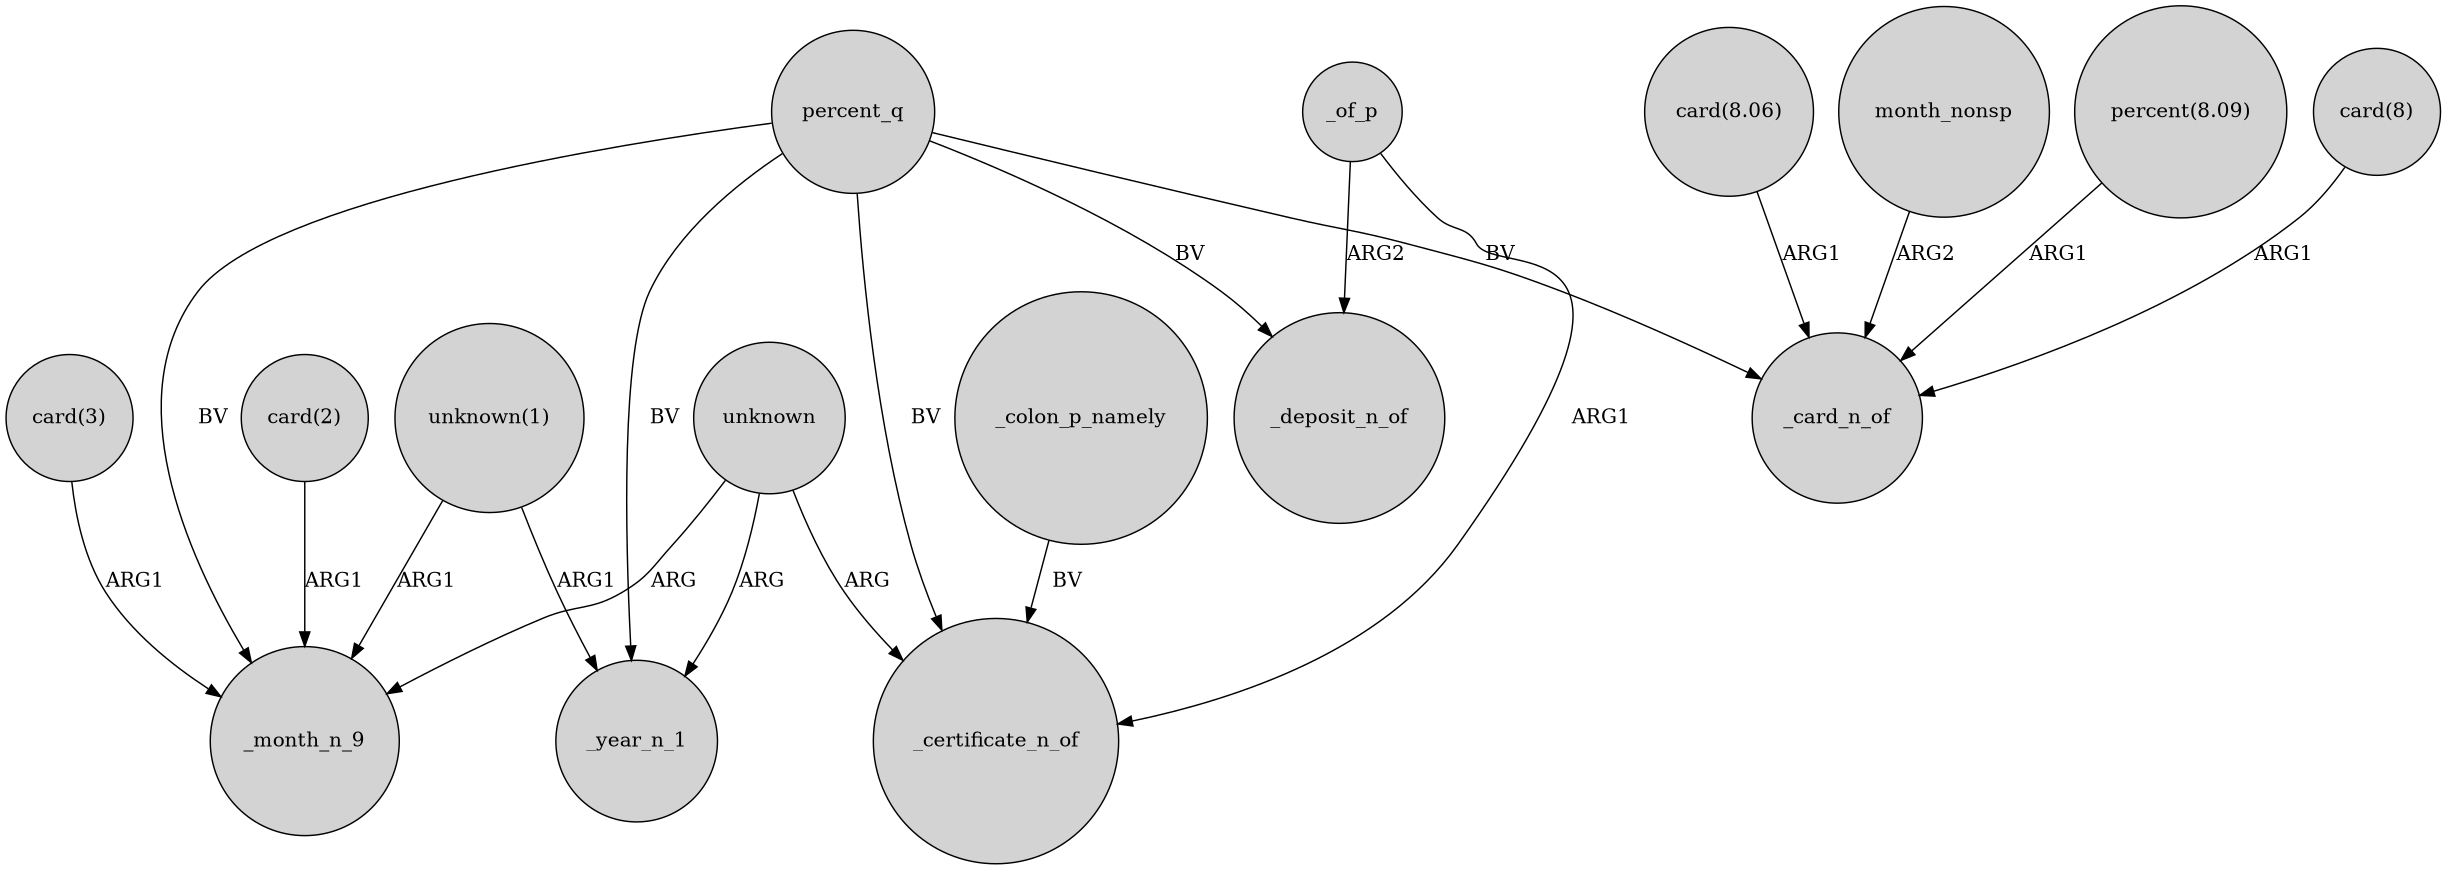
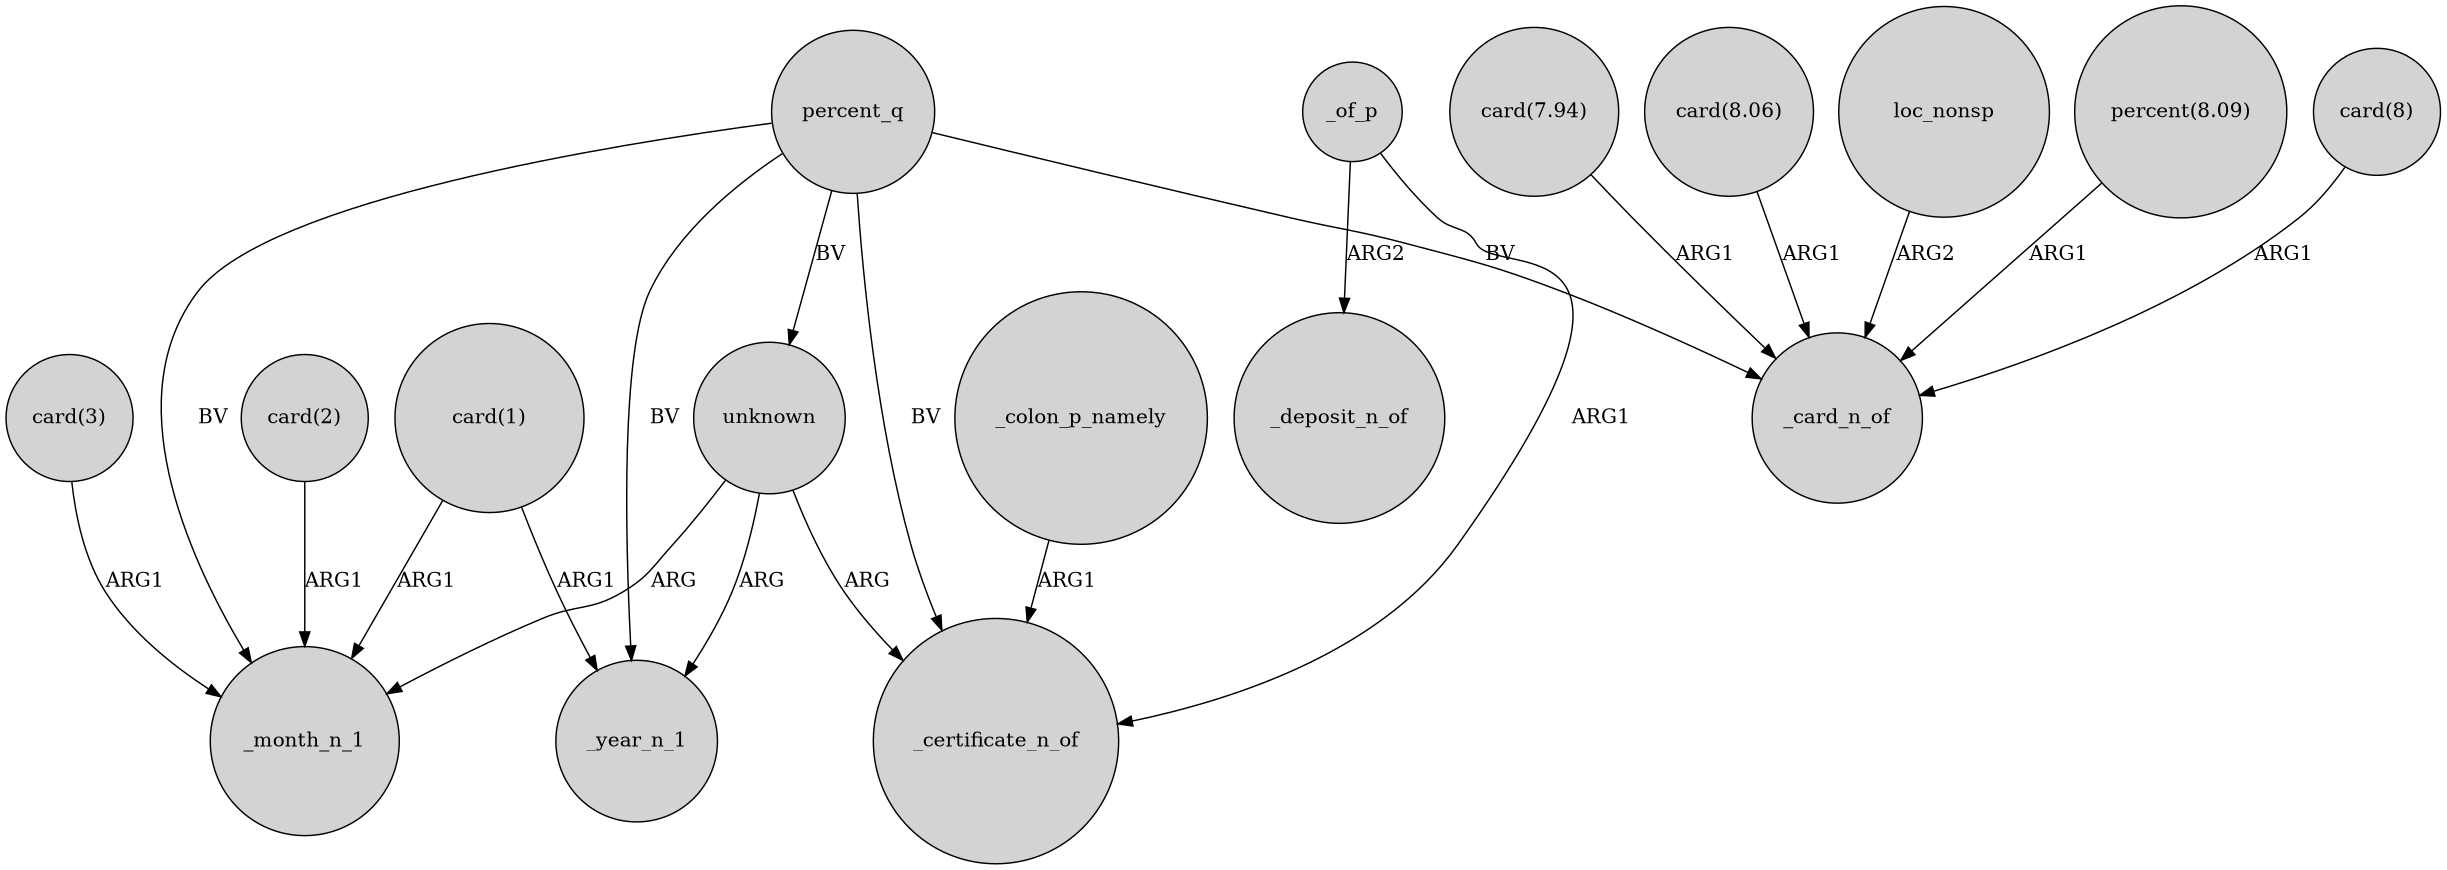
node "card(7.94)": added
node "month_nonsp": label "month_nonsp" -> "loc_nonsp"
edge "percent_q" -> "_deposit_n_of": now "percent_q" -> "unknown"
node "unknown(1)": label "unknown(1)" -> "card(1)"
edge "_colon_p_namely" -> "_certificate_n_of": label "BV" -> "ARG1"
node "_month_n_9": label "_month_n_9" -> "_month_n_1"
